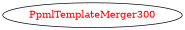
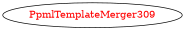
node "PpmlTemplateMerger300": label "PpmlTemplateMerger300" -> "PpmlTemplateMerger309"
